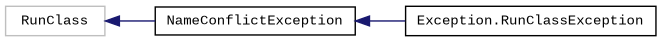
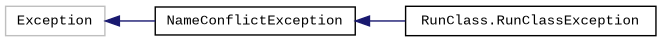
node "RunClass": label "RunClass" -> "Exception"
node "Exception.RunClassException": label "Exception.RunClassException" -> "RunClass.RunClassException"
